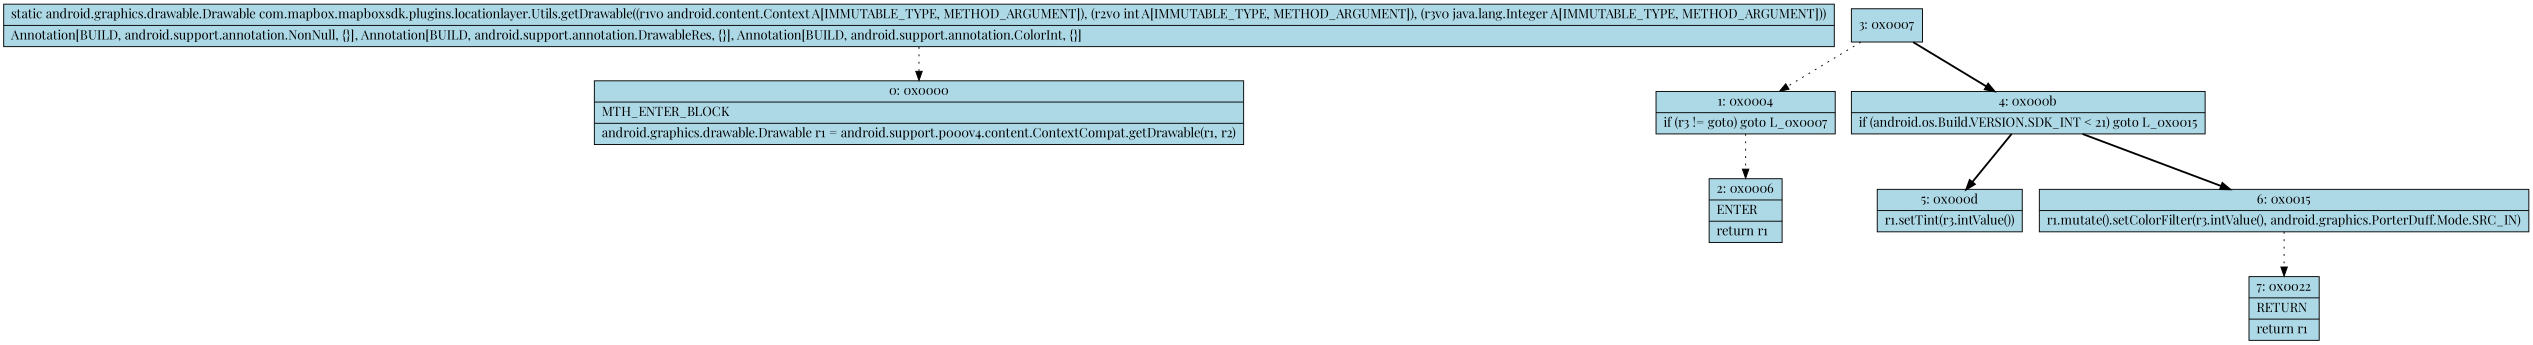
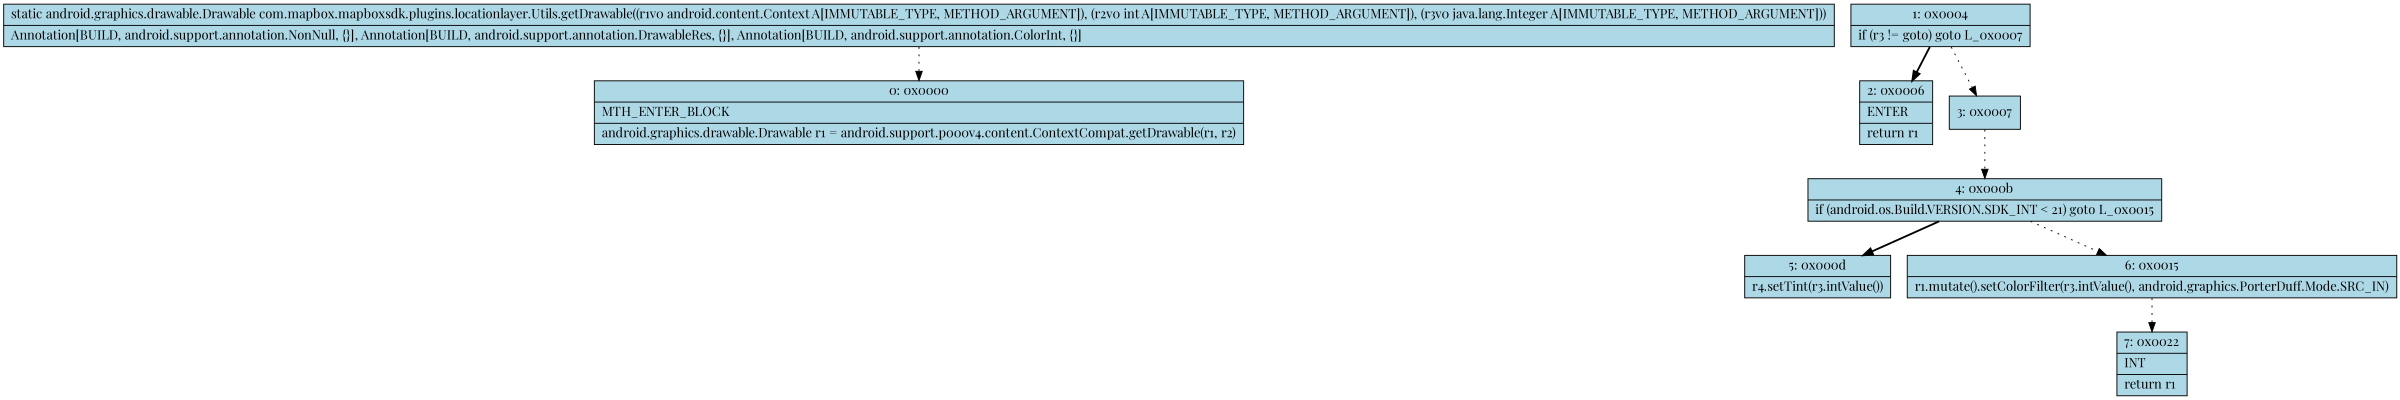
edge "3: 0x0007" -> "1: 0x0004": reversed
edge "3: 0x0007" -> "4: 0x000b": style bold -> dotted
edge "1: 0x0004" -> "2: 0x0006": style dotted -> bold
edge "4: 0x000b" -> "6: 0x0015": style bold -> dotted
node "5: 0x000d": text "r1.setTint(r3.intValue())" -> "r4.setTint(r3.intValue())"
node "7: 0x0022": text "RETURN" -> "INT"
